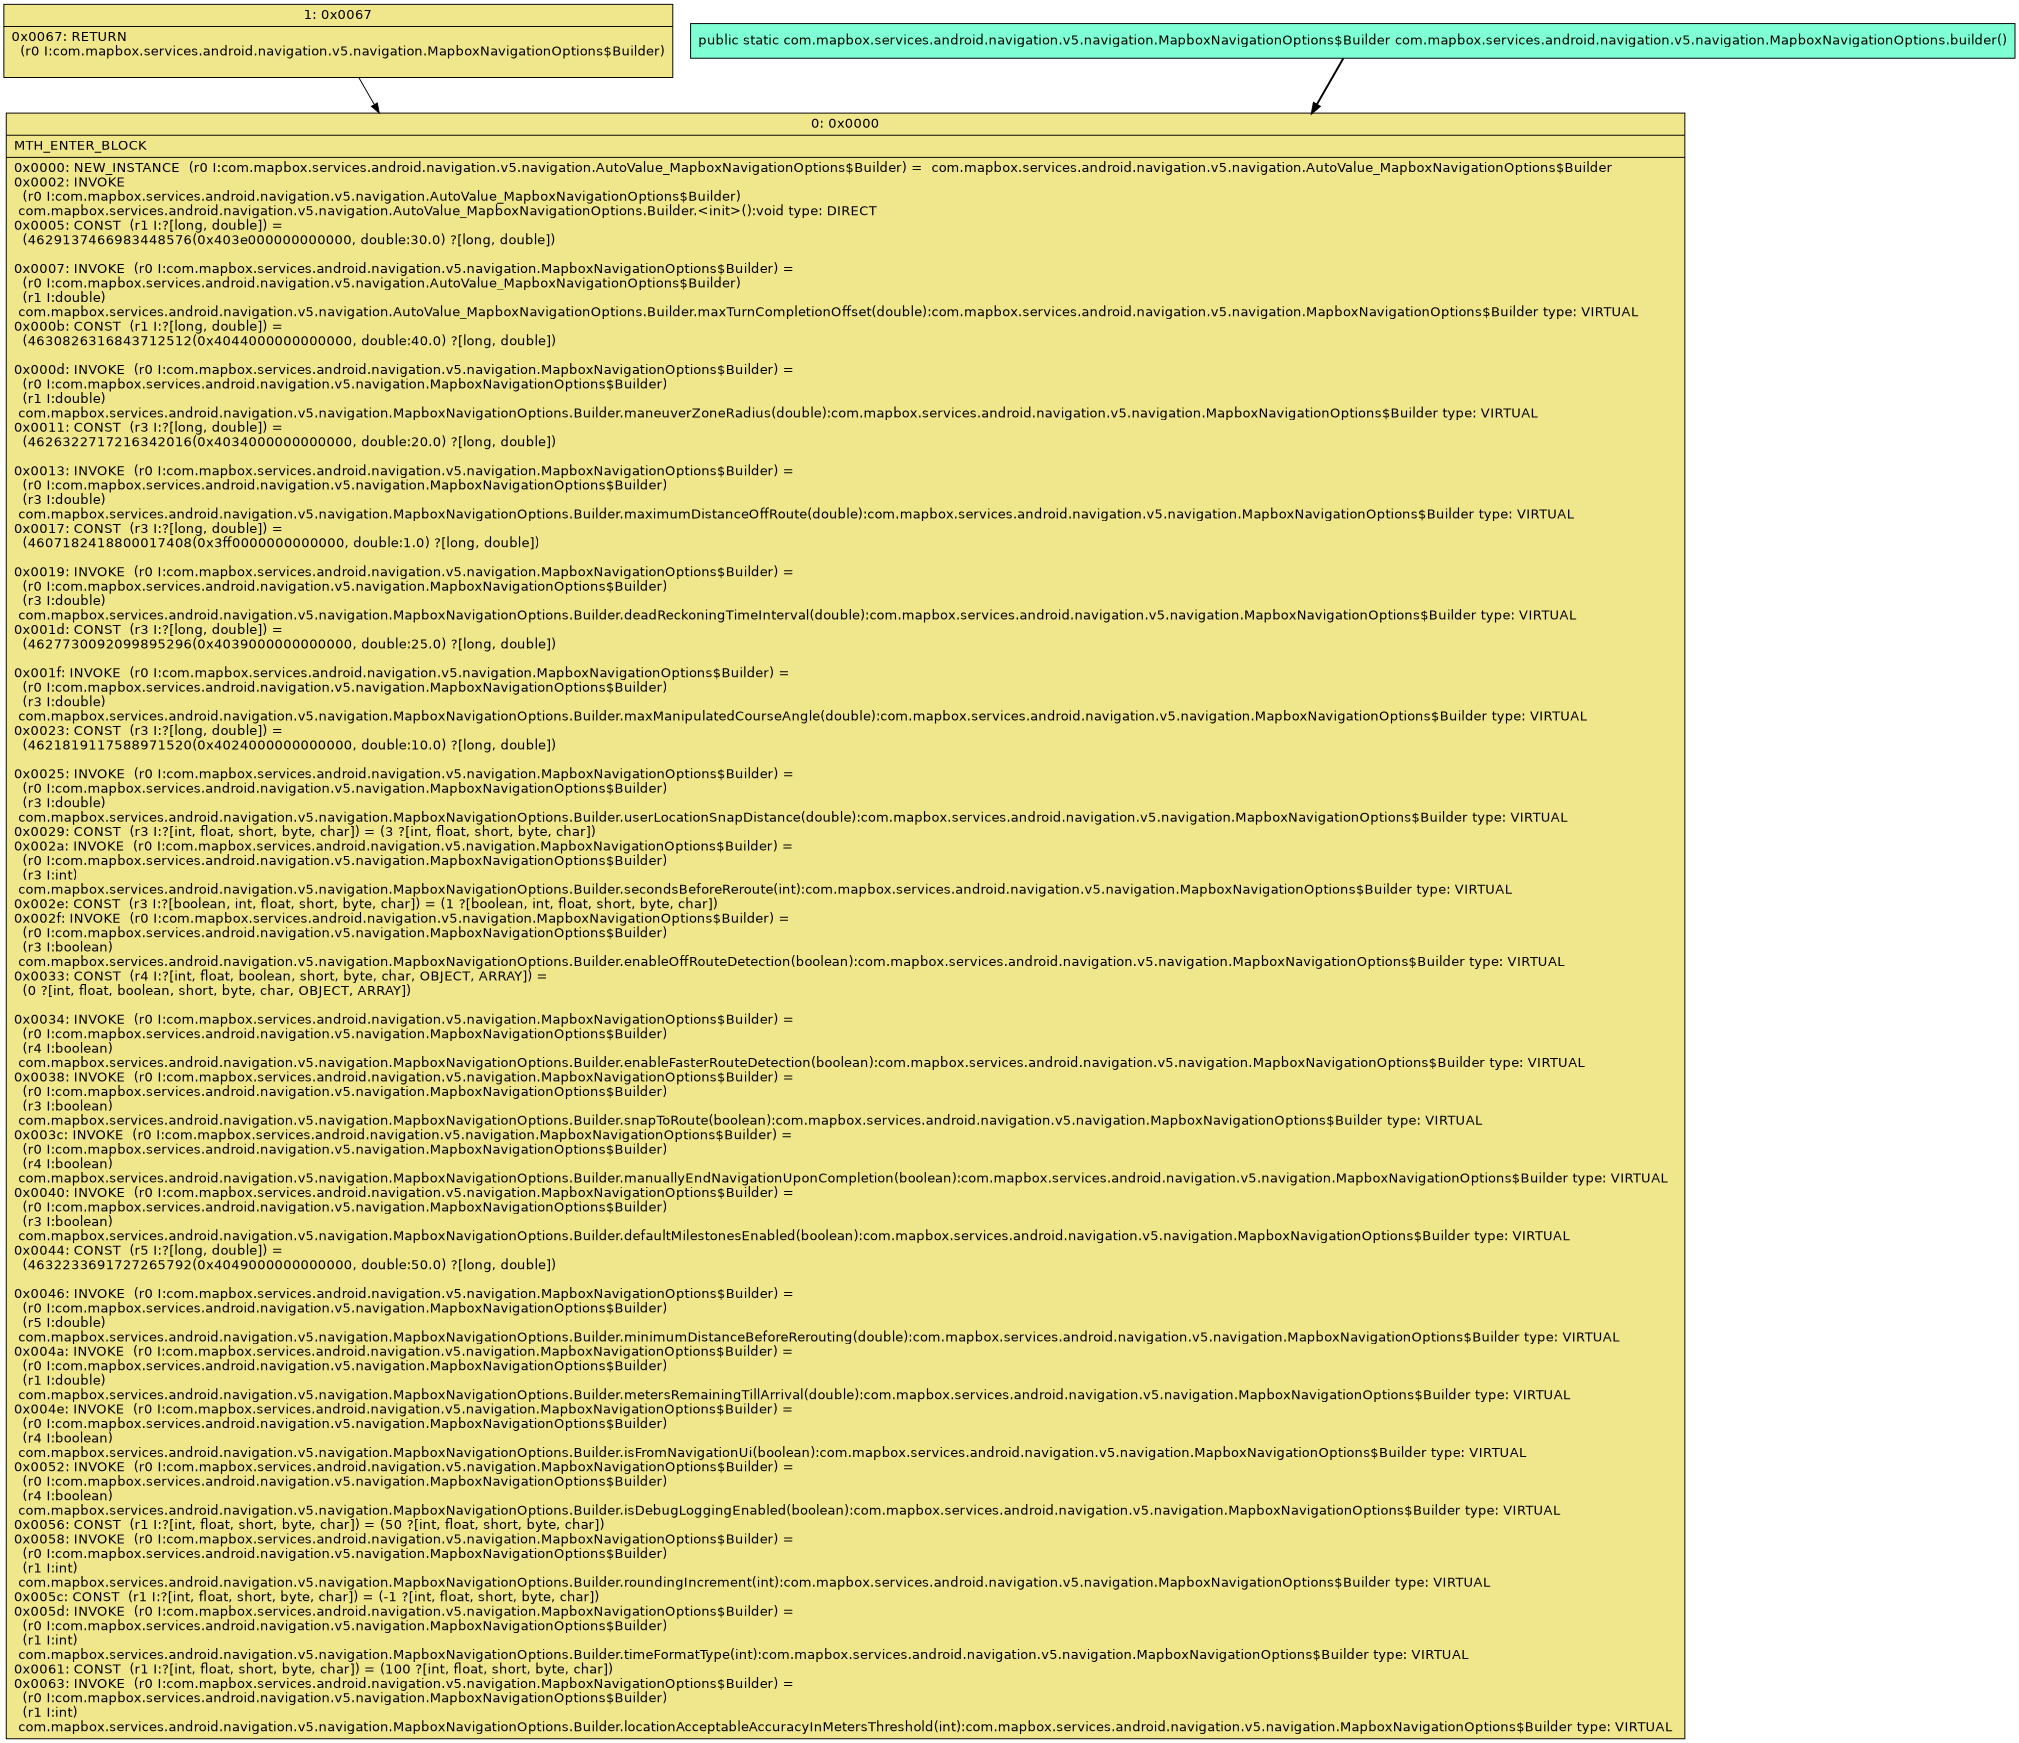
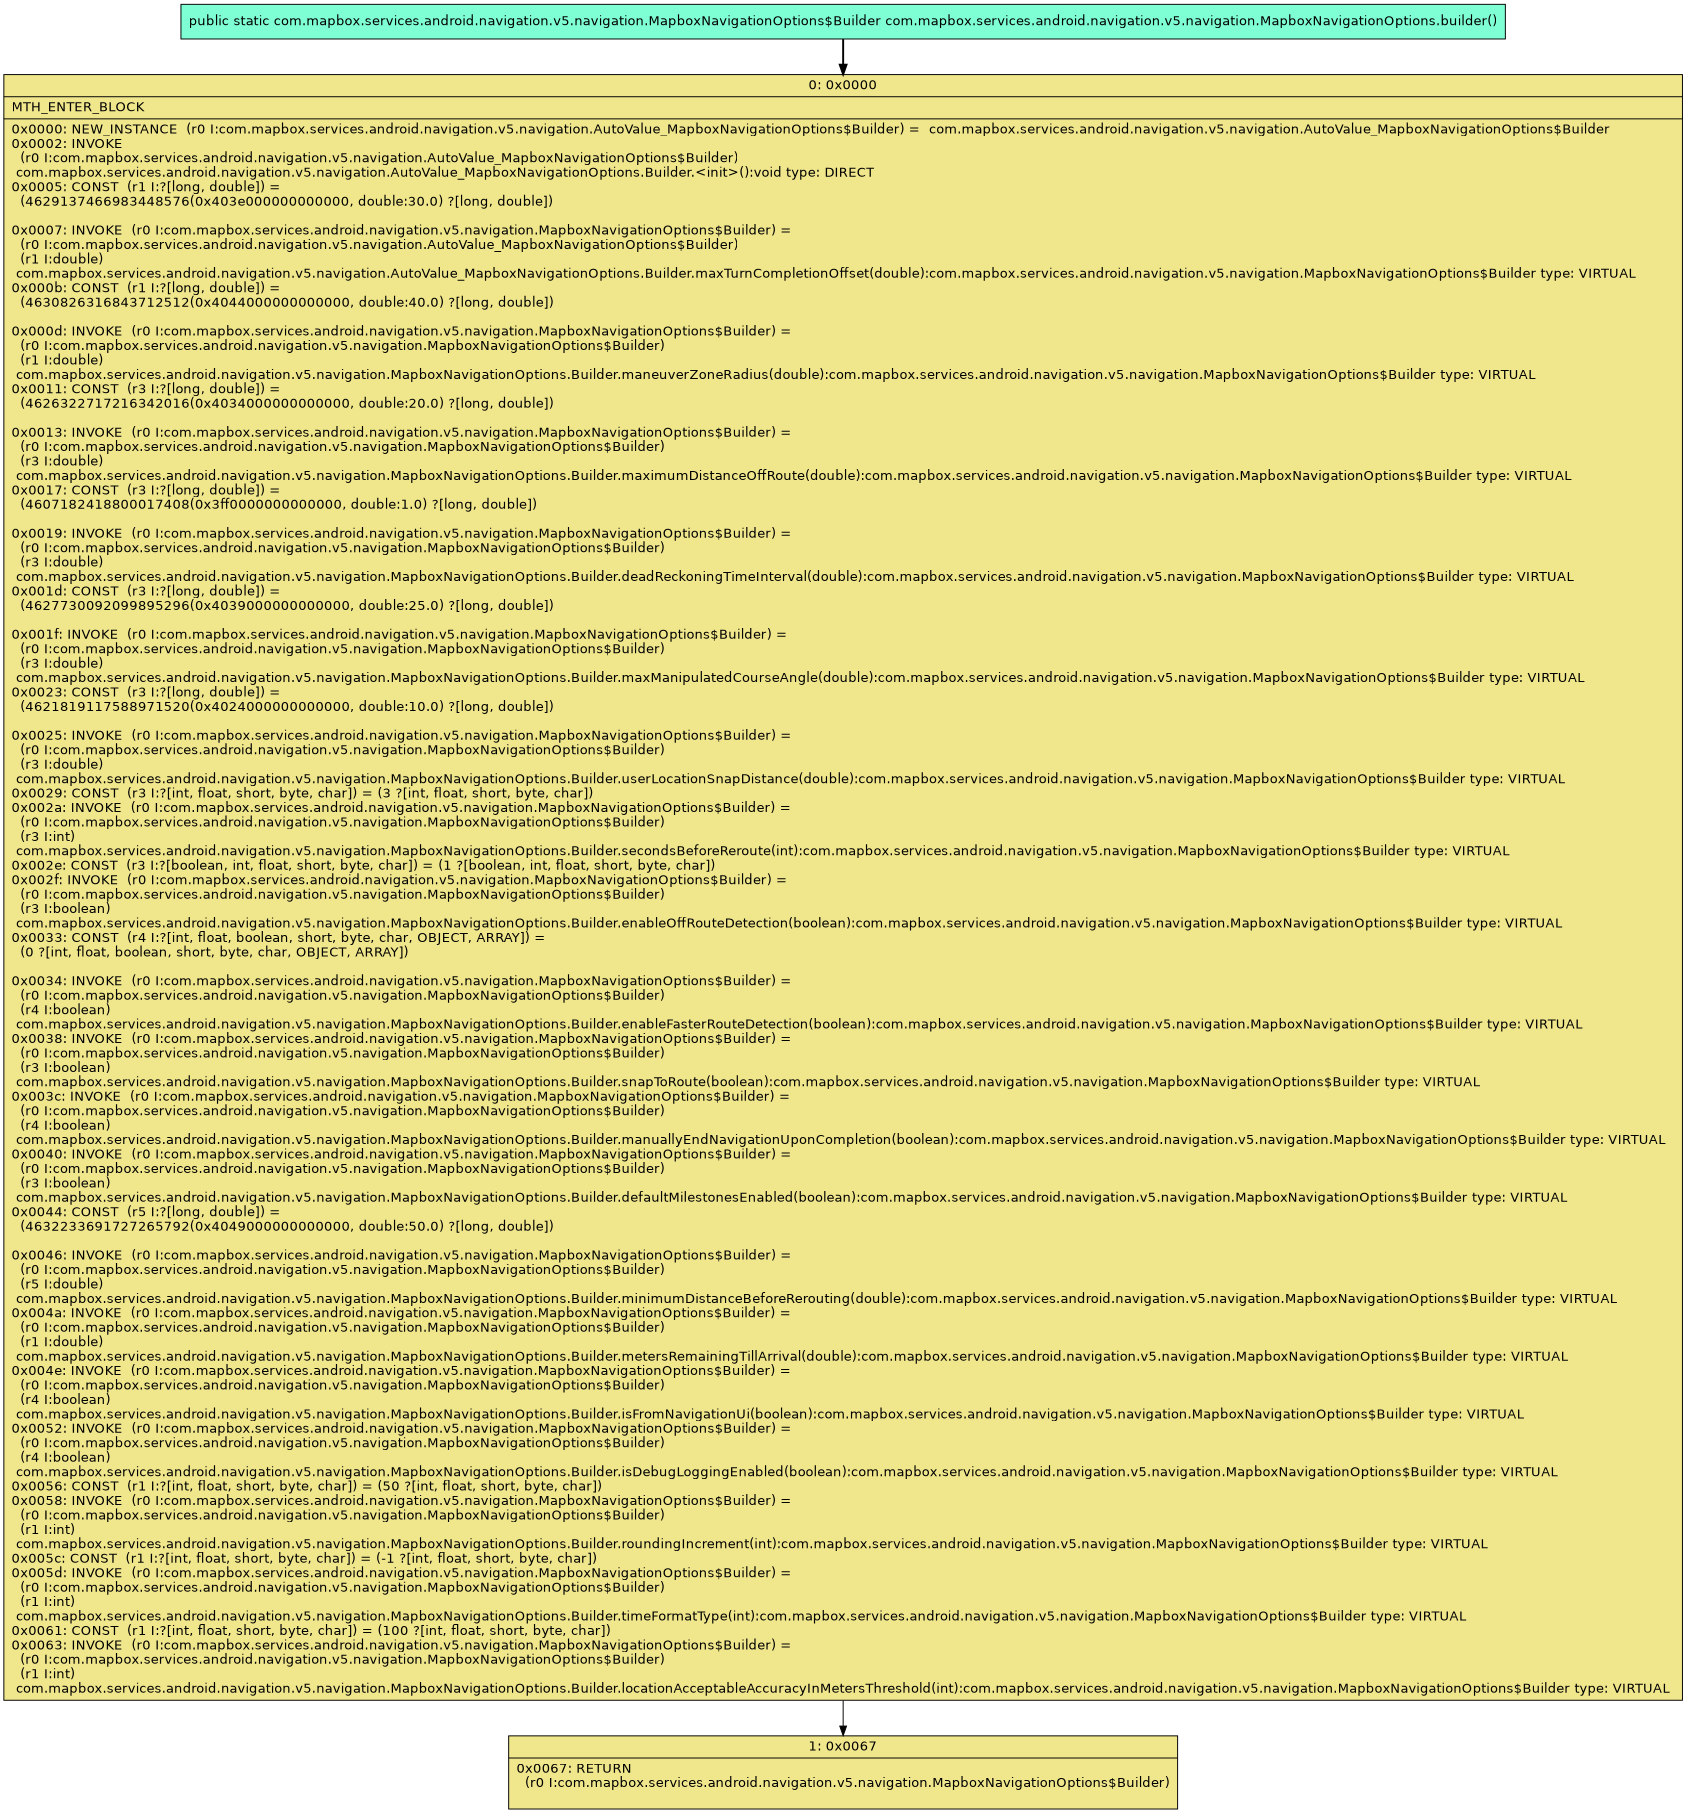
edge "1: 0x0067" -> "0: 0x0000": reversed
